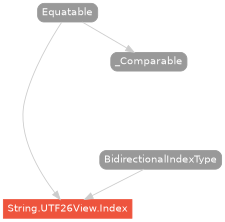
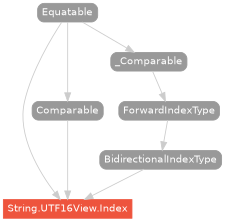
node "Comparable": added
node "ForwardIndexType": added
node "String.UTF26View.Index": label "String.UTF26View.Index" -> "String.UTF16View.Index"
